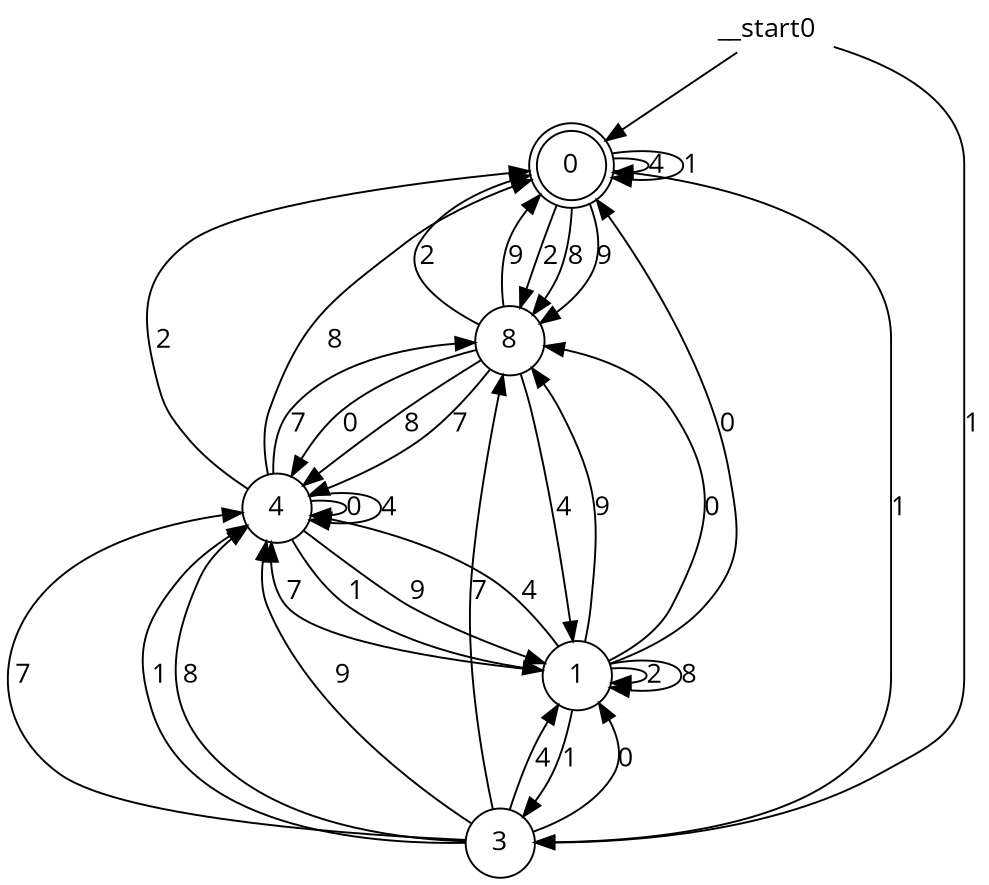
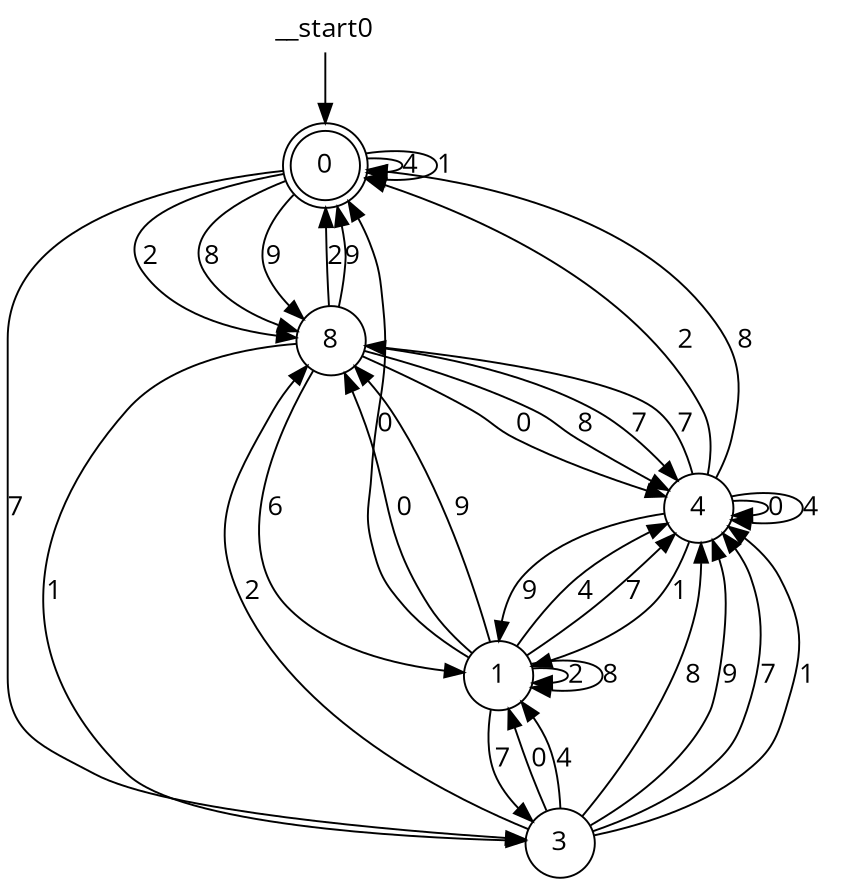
edge "8" -> "1": label "4" -> "6"
edge "0" -> "3": label "1" -> "7"
edge "__start0" -> "3": now "8" -> "3"
edge "3" -> "8": label "7" -> "2"
edge "1" -> "3": label "1" -> "7"
